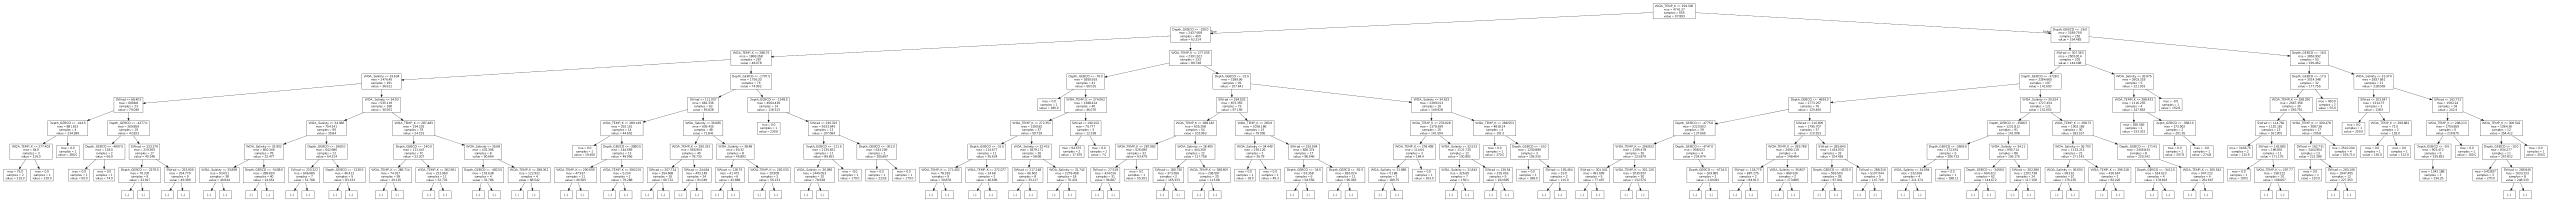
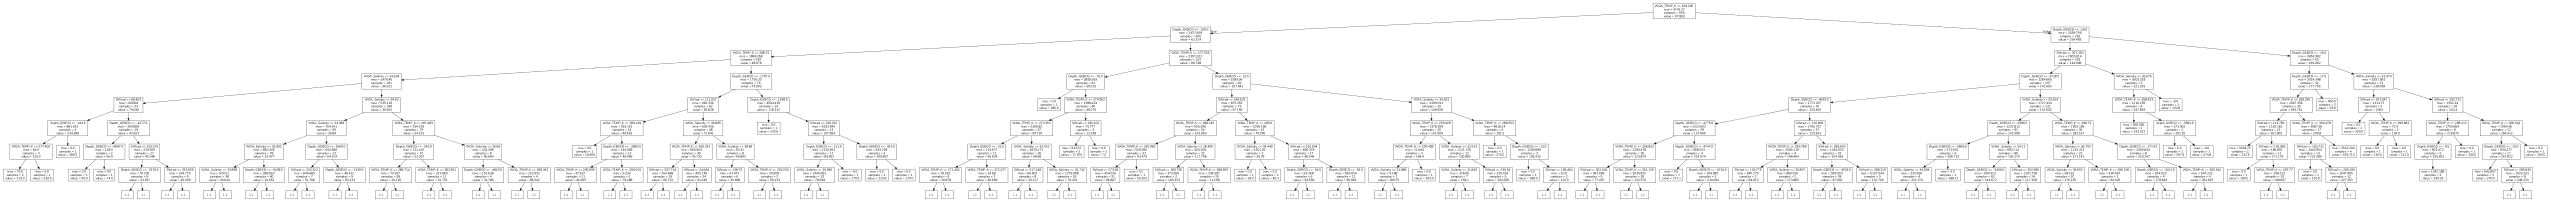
node "mse = 0.0 samples = 1 value = 277.1": added
